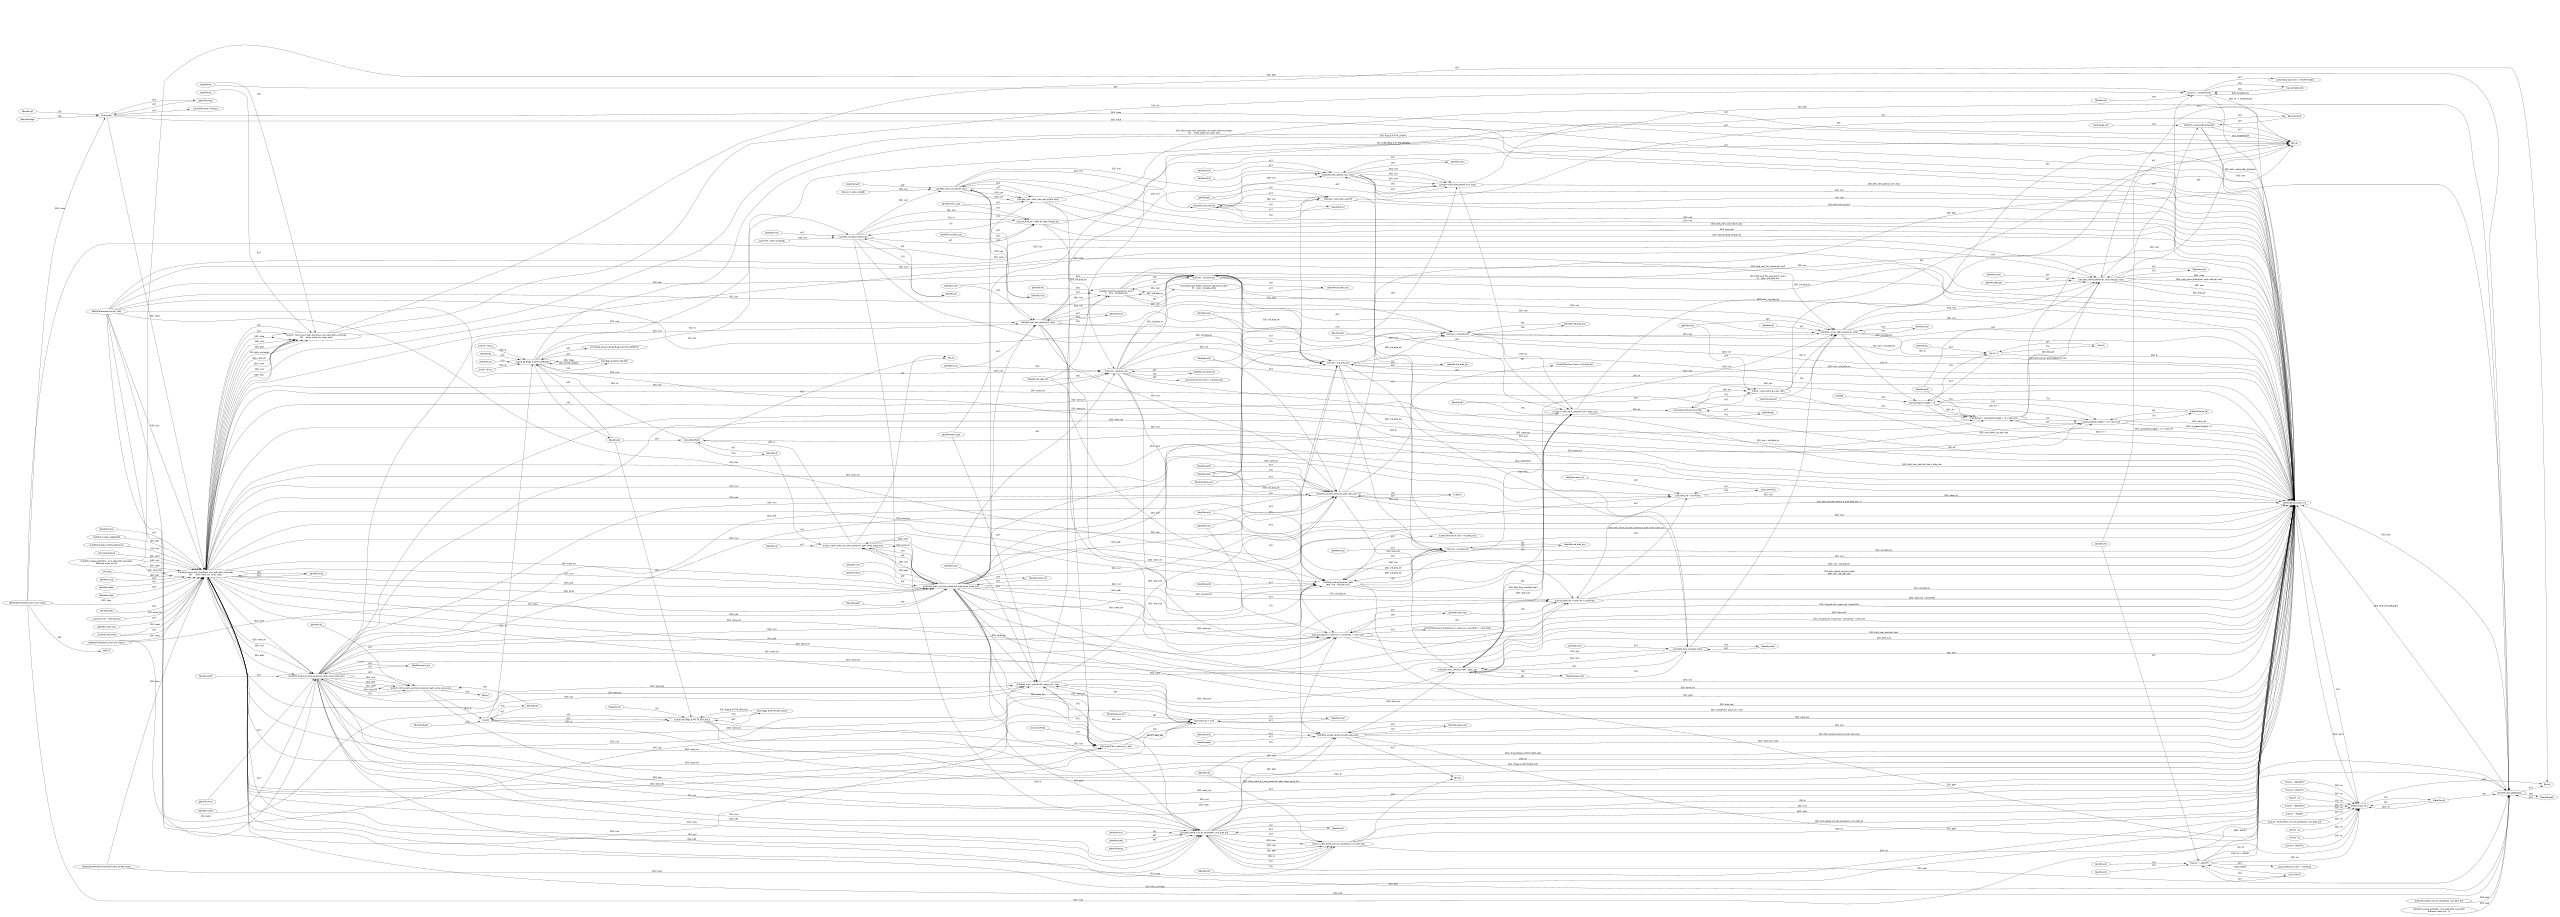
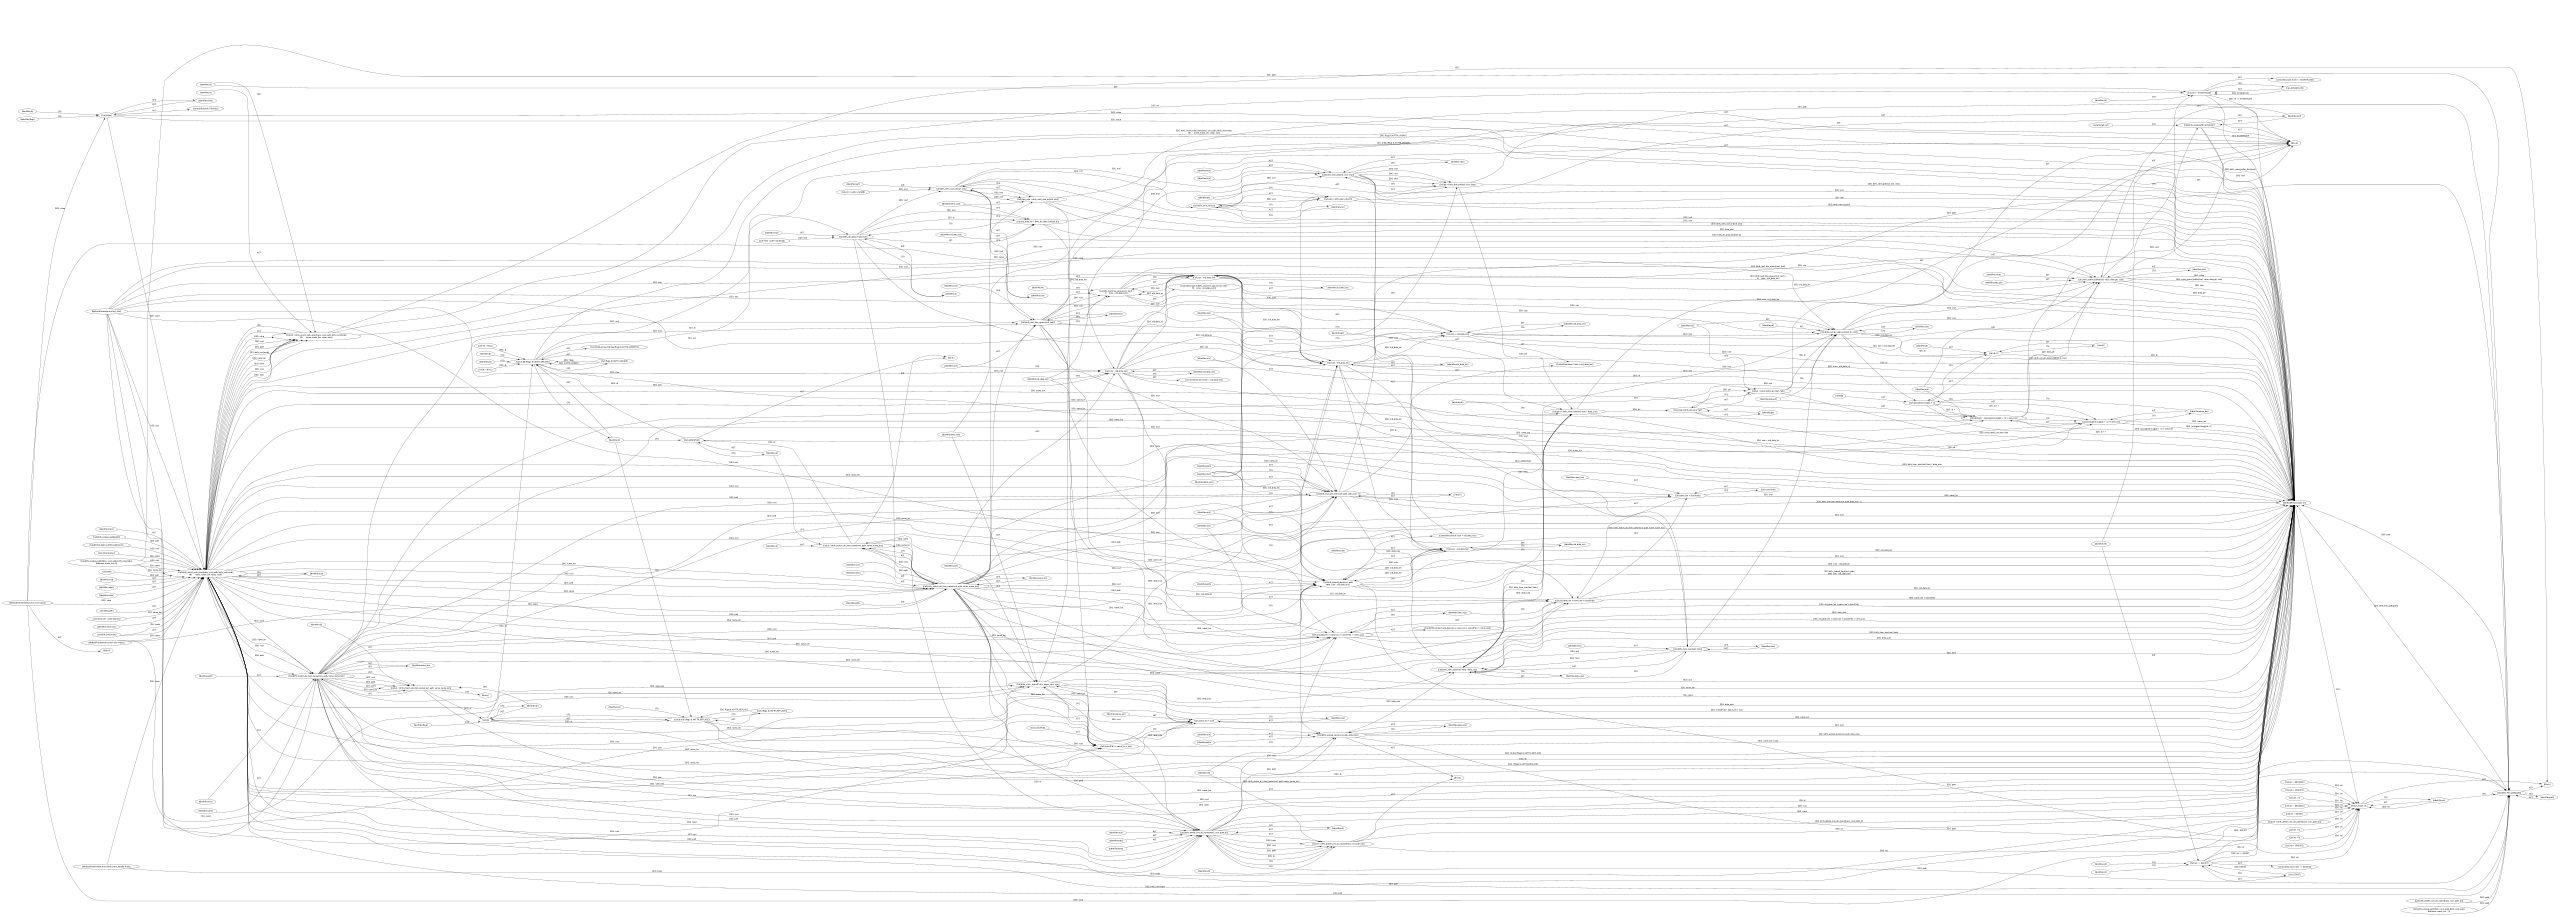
edge "(Call,size < old_data_len)" -> "(Call,ptr += btrfs_item_size(leaf, item) - data_size)": now "(Call,size < old_data_len)" -> "(ControlStructure,if (size < old_data_len))"
edge "(Return,return ret;)" -> "(MethodReturn,static int)": removed, label "DDG: <RET>"
edge "(Call,data_size = sizeof(*di) + name_len + size)" -> "(Call,btrfs_extend_item(root, path, data_size))": label "EEXIST: data_size" -> "DDG: data_size"
